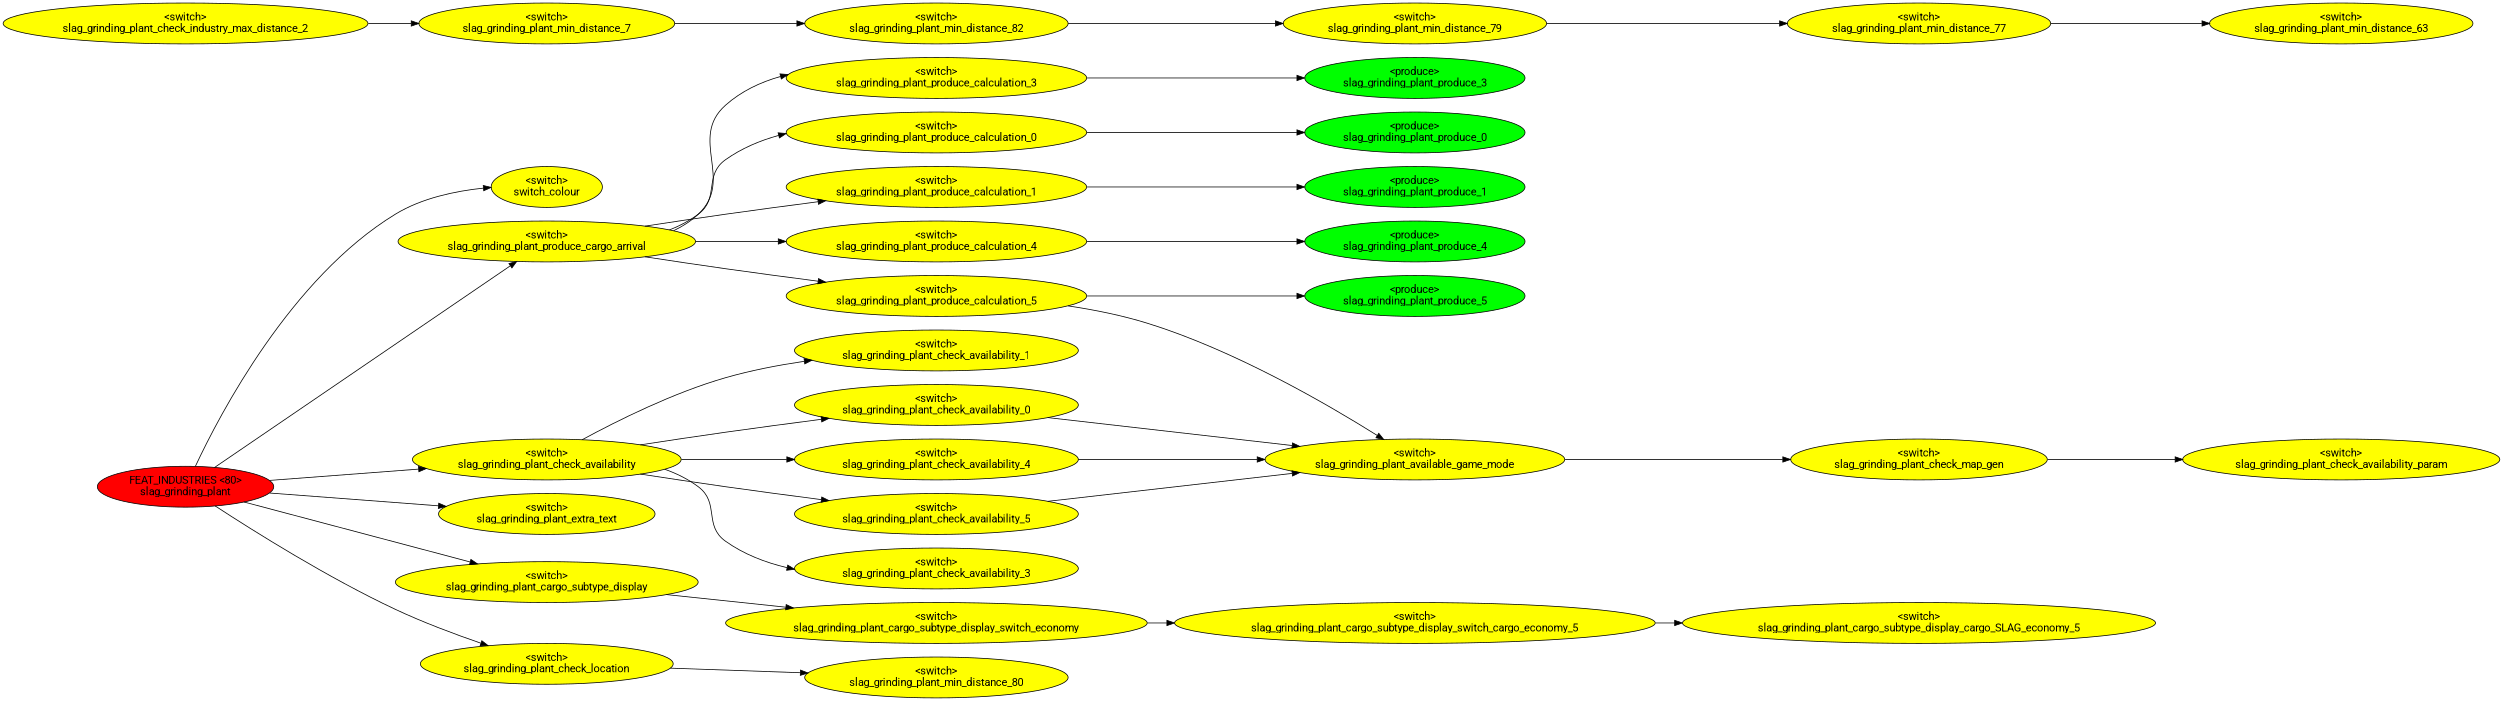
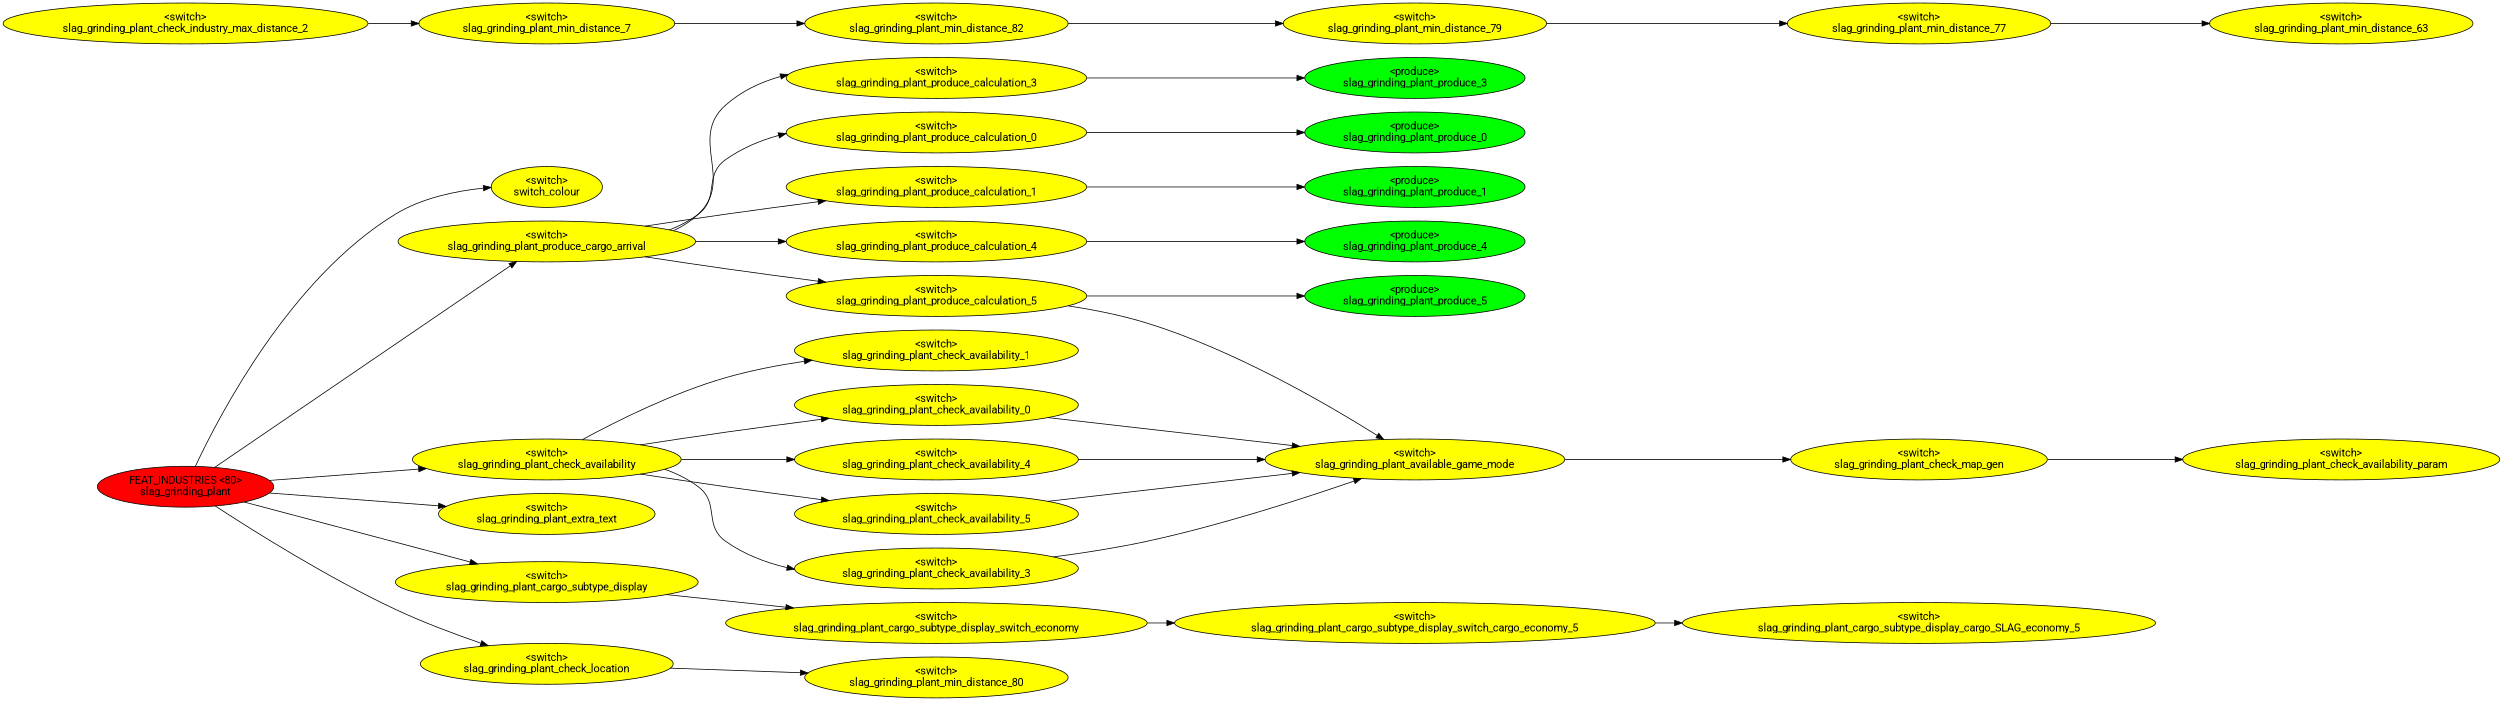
edge "<switch> slag_grinding_plant_check_availability_3" -> "<switch> slag_grinding_plant_available_game_mode": added
